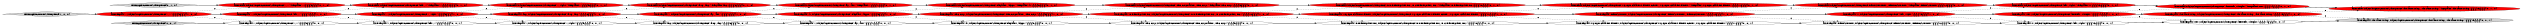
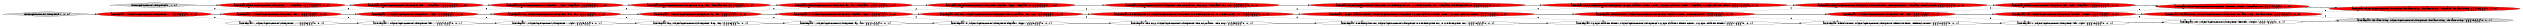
node "testLogestCommonSubsequence['0', '0', '1']": removed
